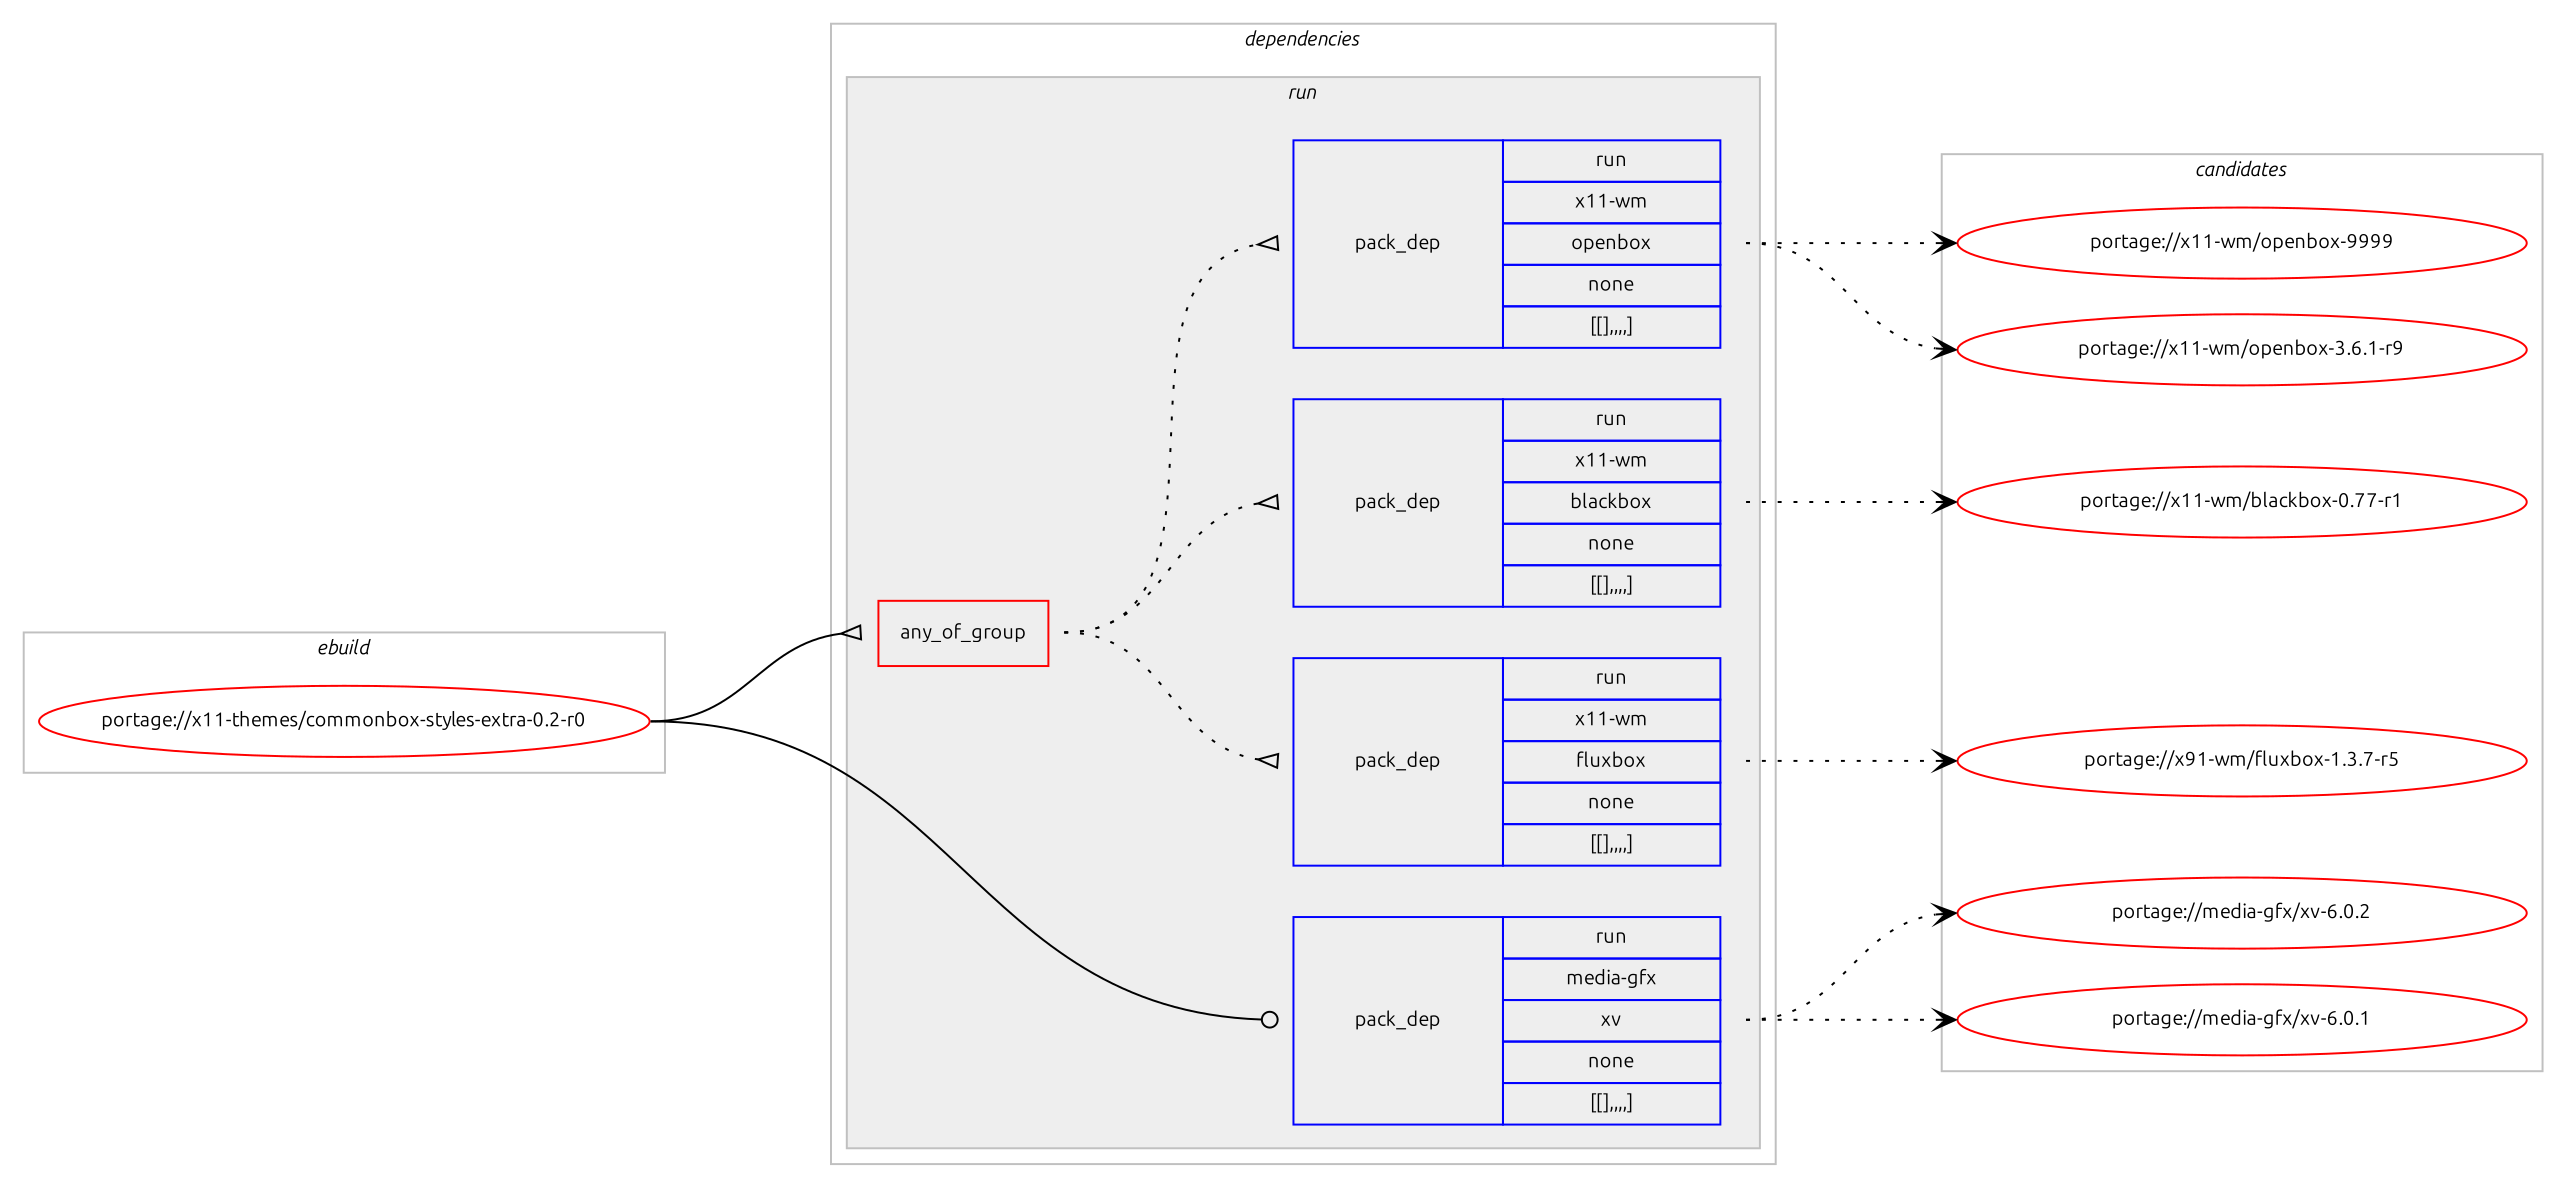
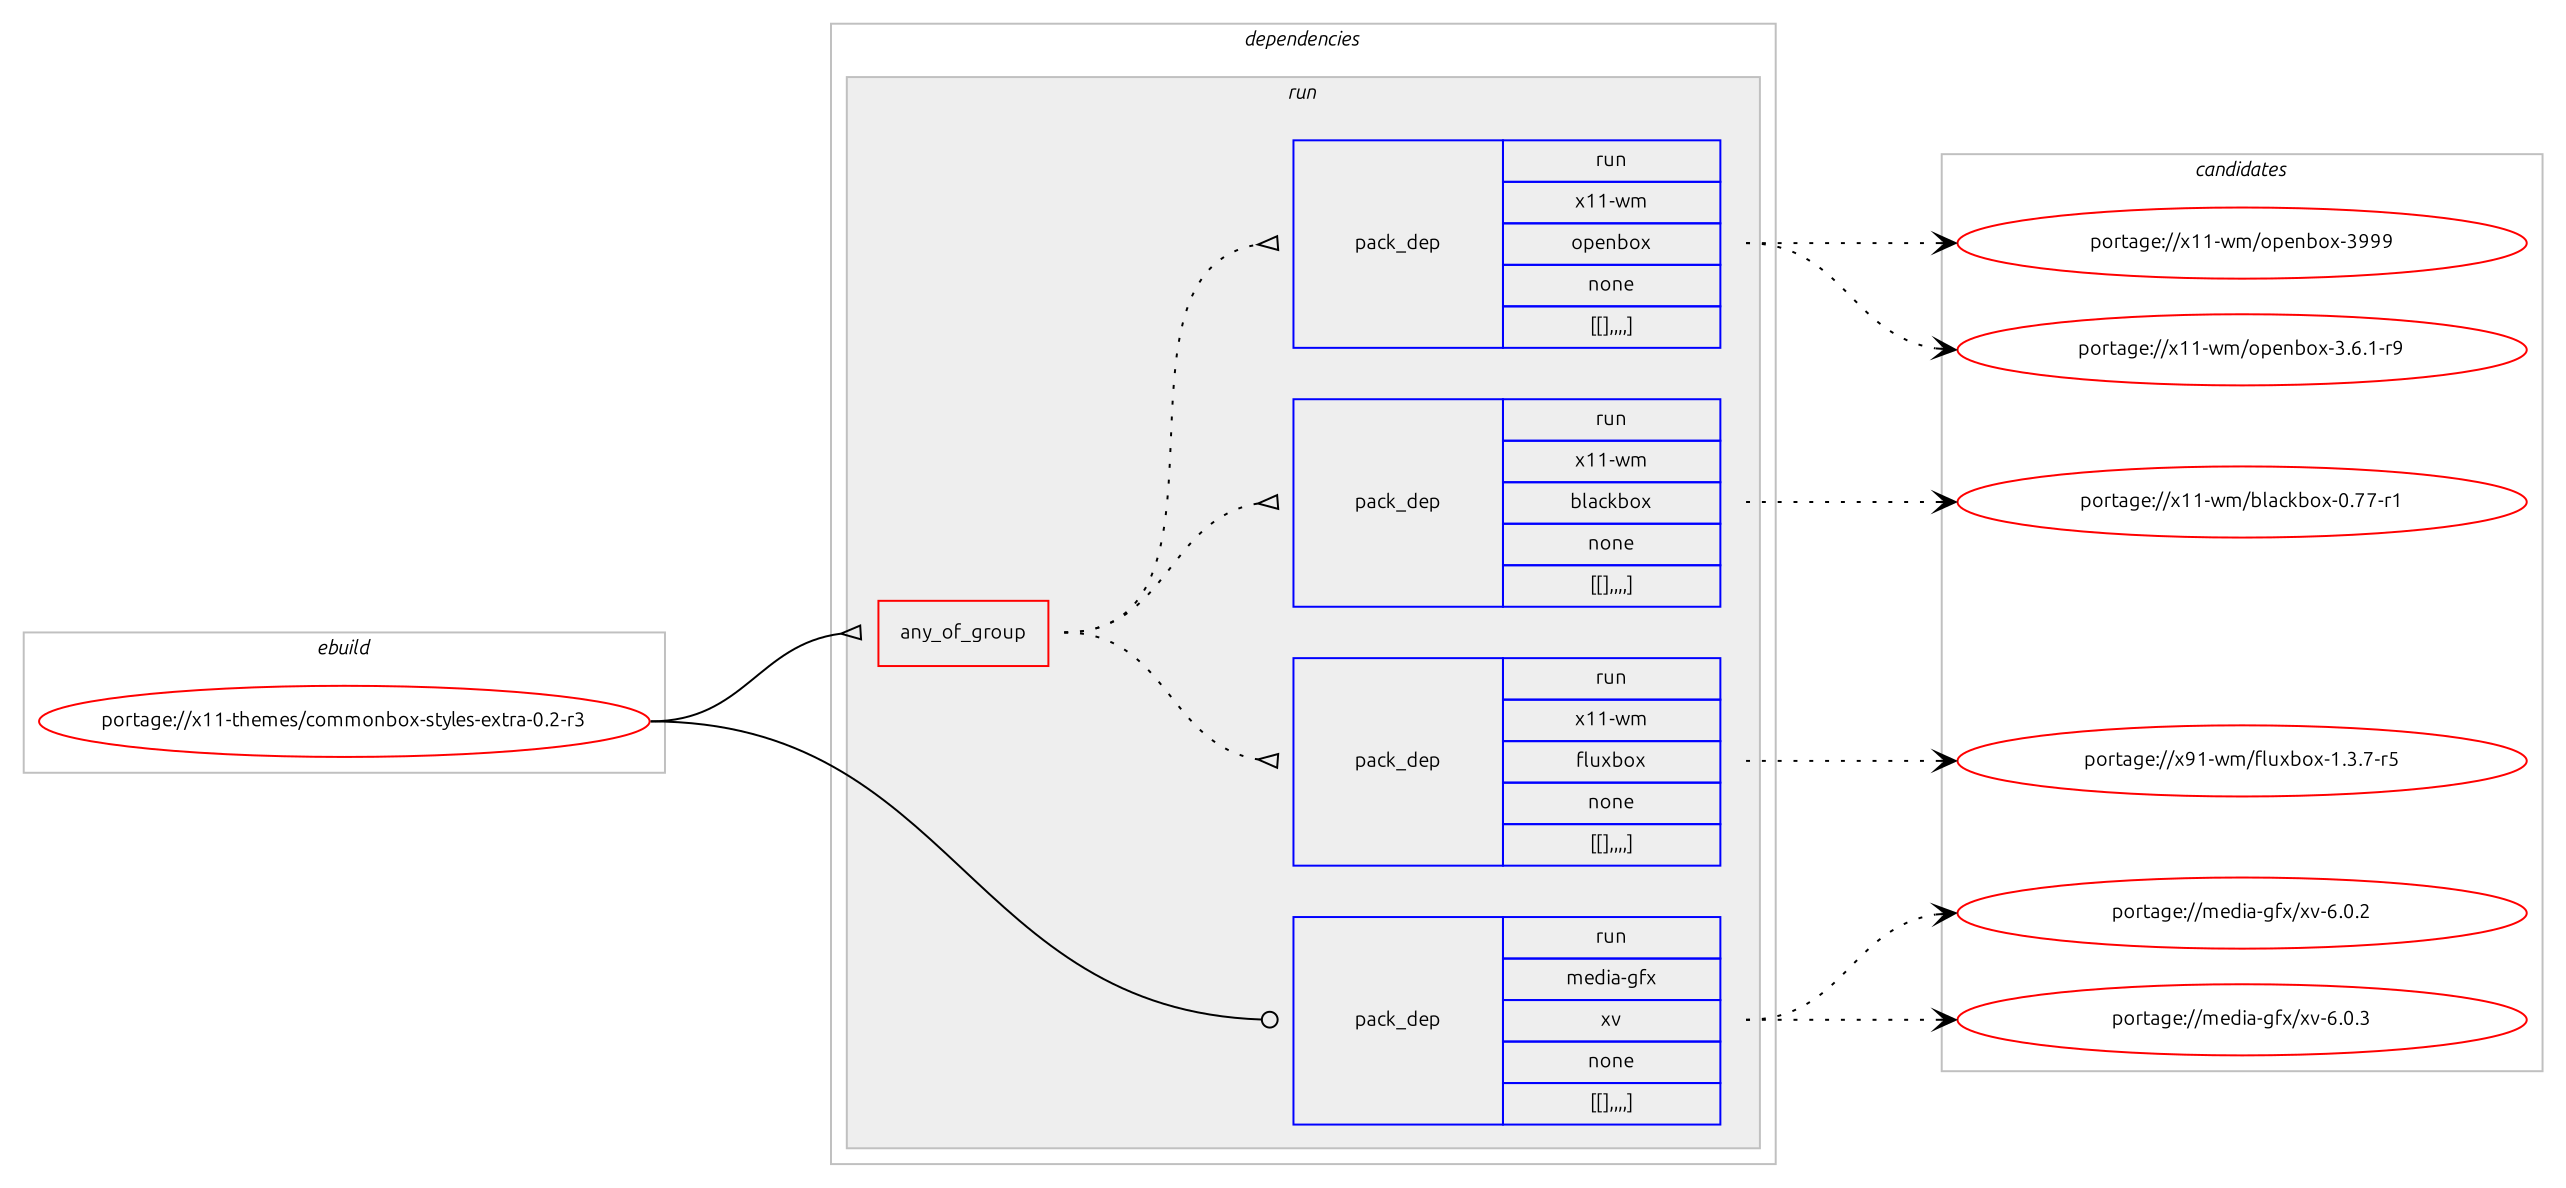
node "portage://x11-wm/openbox-9999": label "portage://x11-wm/openbox-9999" -> "portage://x11-wm/openbox-3999"
node "portage://x11-themes/commonbox-styles-extra-0.2-r0": label "portage://x11-themes/commonbox-styles-extra-0.2-r0" -> "portage://x11-themes/commonbox-styles-extra-0.2-r3"
node "portage://media-gfx/xv-6.0.1": label "portage://media-gfx/xv-6.0.1" -> "portage://media-gfx/xv-6.0.3"
